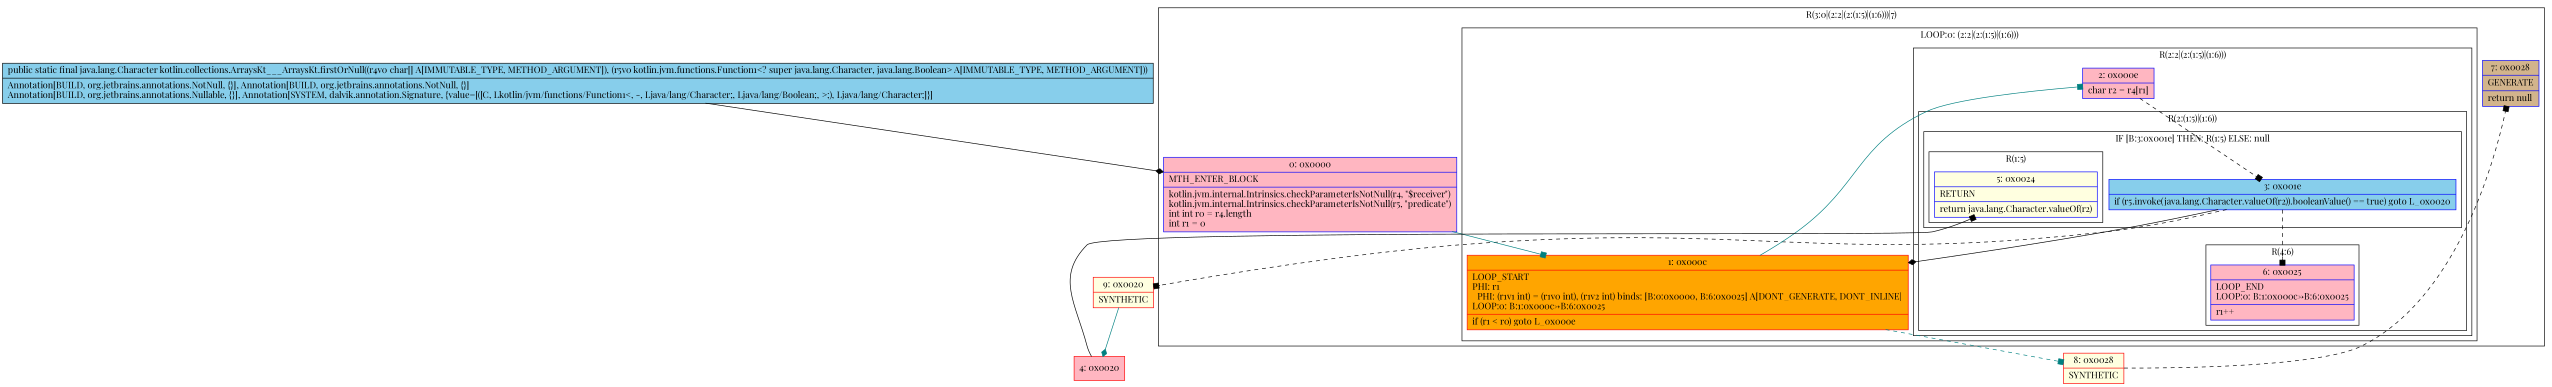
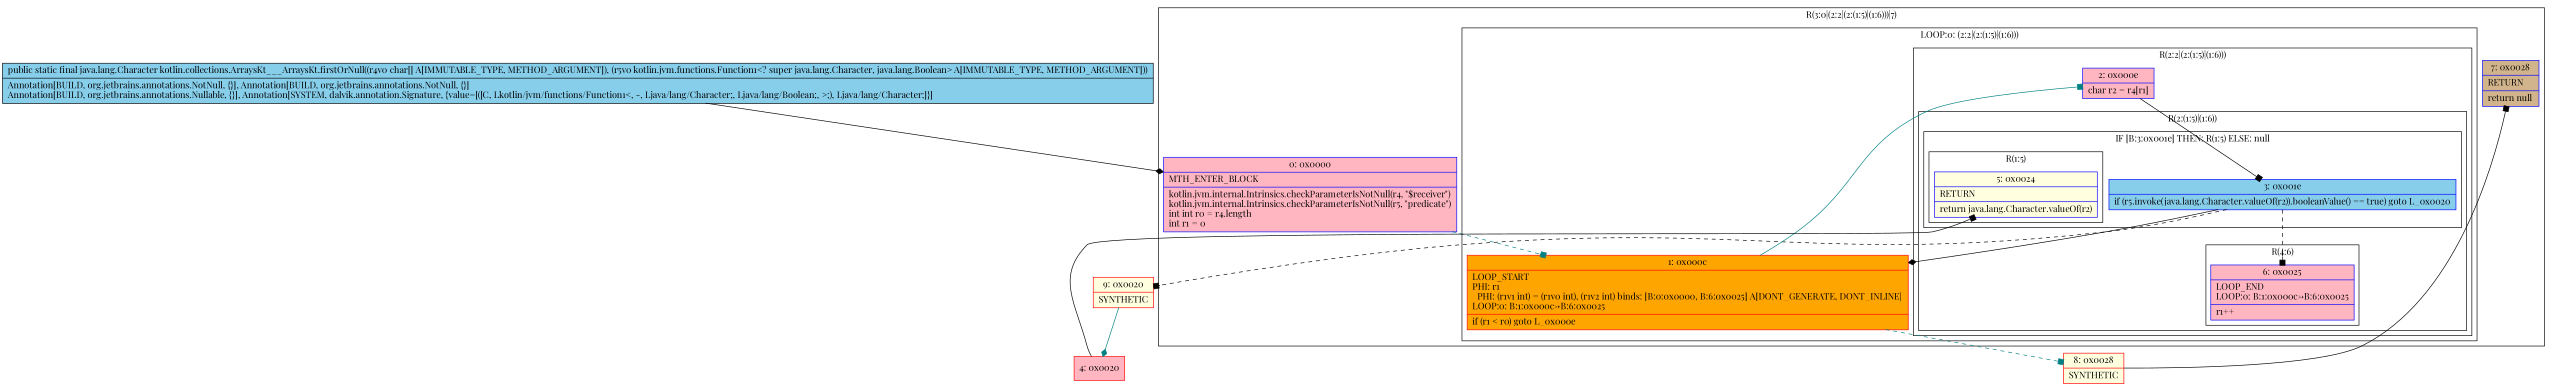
node "7: 0x0028": text "GENERATE" -> "RETURN"
edge "2: 0x000e" -> "3: 0x001e": style dashed -> solid
edge "0: 0x0000" -> "1: 0x000c": style solid -> dashed
edge "8: 0x0028" -> "7: 0x0028": style dashed -> solid
